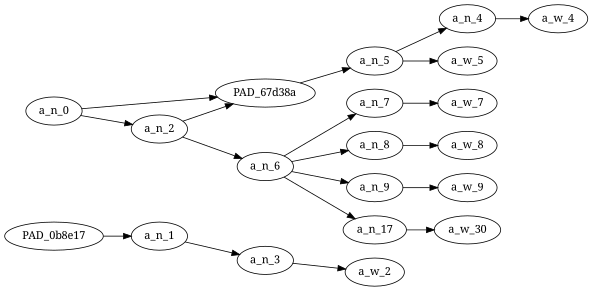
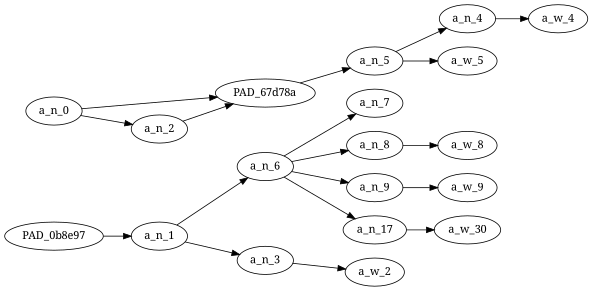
node "PAD_67d38a": label "PAD_67d38a" -> "PAD_67d78a"
node "a_w_7": removed
edge "a_n_2" -> "a_n_6": now "a_n_1" -> "a_n_6"
node "PAD_0b8e17": label "PAD_0b8e17" -> "PAD_0b8e97"
